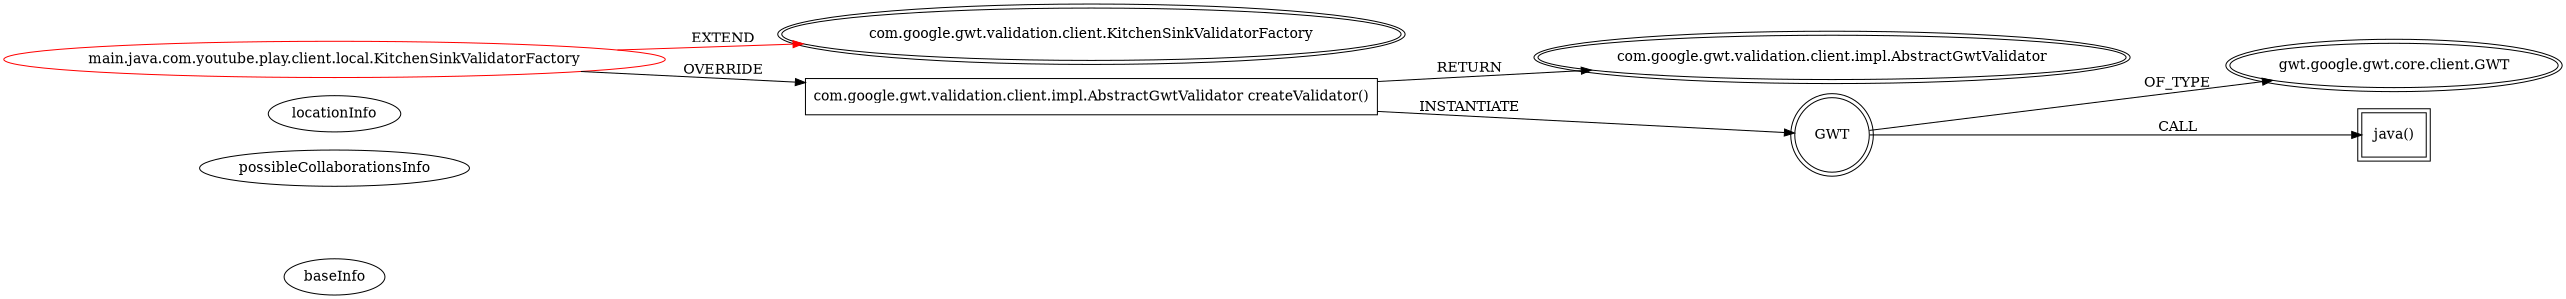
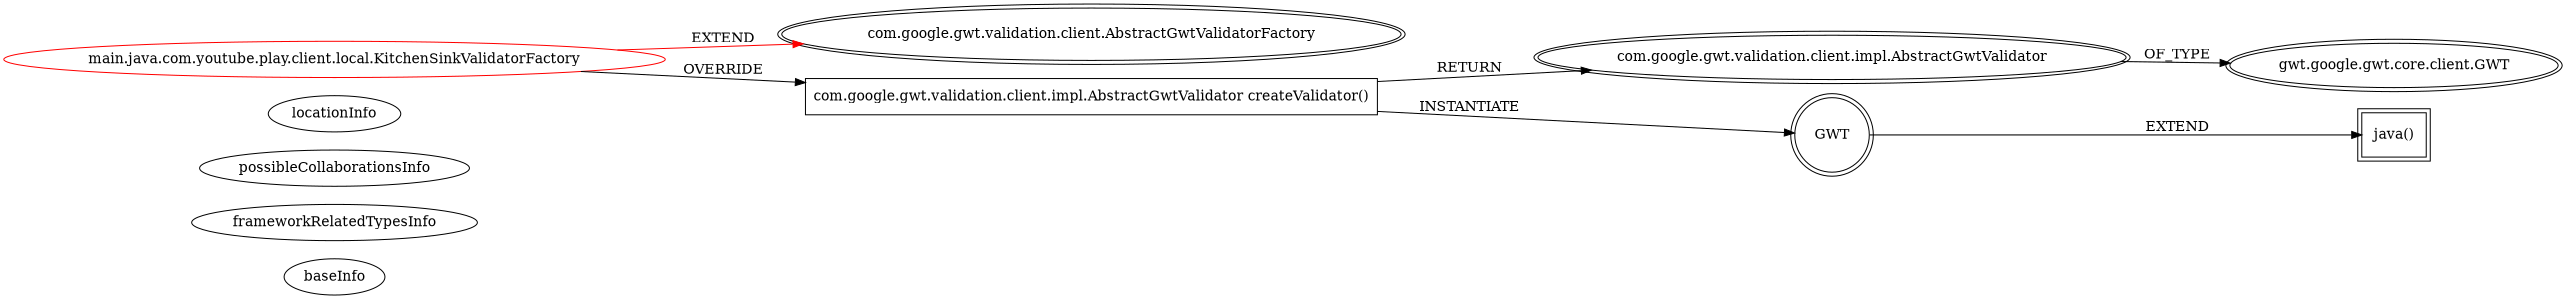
node "com.google.gwt.validation.client.KitchenSinkValidatorFactory": label "com.google.gwt.validation.client.KitchenSinkValidatorFactory" -> "com.google.gwt.validation.client.AbstractGwtValidatorFactory"
edge "GWT" -> "gwt.google.gwt.core.client.GWT": now "com.google.gwt.validation.client.impl.AbstractGwtValidator" -> "gwt.google.gwt.core.client.GWT"
edge "GWT" -> "java()": label "CALL" -> "EXTEND"
node "frameworkRelatedTypesInfo": added
